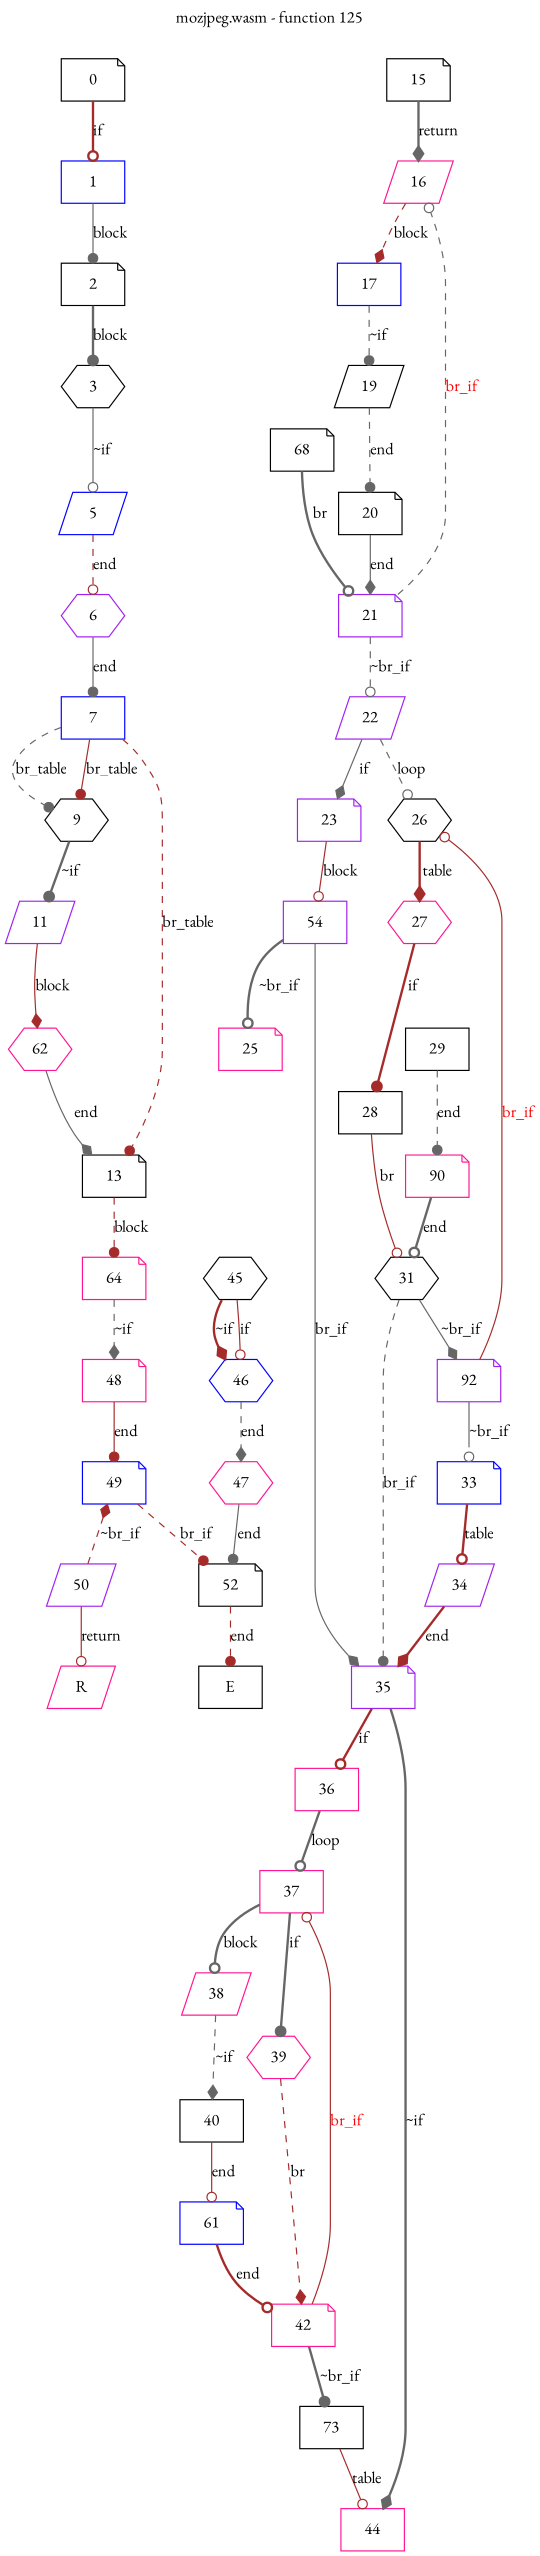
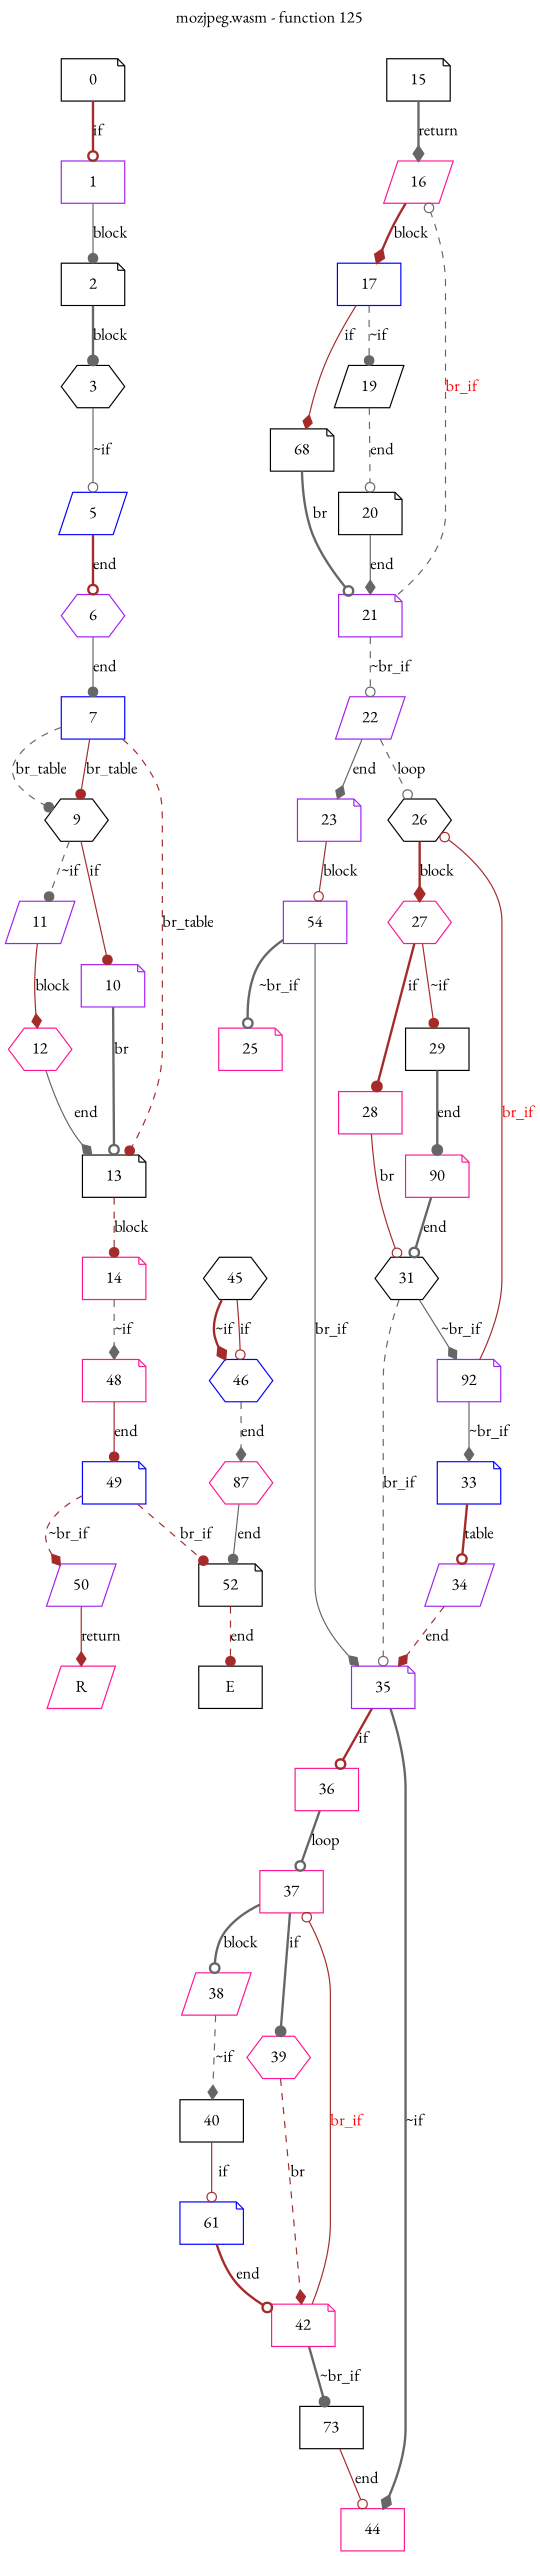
node "1": color blue -> purple
edge "16" -> "17": style dashed -> bold
edge "17" -> "68": added, label "if"
edge "19" -> "20": arrowhead dot -> odot
edge "5" -> "6": style dashed -> bold
edge "22" -> "23": label "if" -> "end"
edge "9" -> "11": style bold -> dashed
edge "26" -> "27": label "table" -> "block"
edge "27" -> "29": added, label "~if"
node "10": added
node "62": label "62" -> "12"
edge "29" -> "90": style dashed -> bold
node "28": color black -> deeppink
node "64": label "64" -> "14"
edge "92" -> "33": arrowhead odot -> diamond
edge "31" -> "35": arrowhead dot -> odot
node "47": label "47" -> "87"
edge "50" -> "49": reversed
edge "50" -> "R": arrowhead odot -> diamond
edge "34" -> "35": style bold -> dashed
edge "40" -> "61": label "end" -> "if"
edge "73" -> "44": label "table" -> "end"
